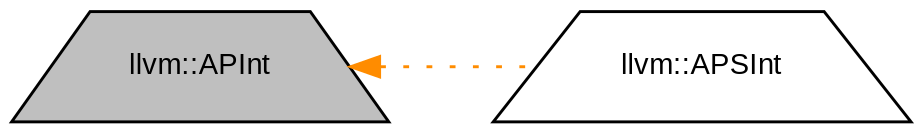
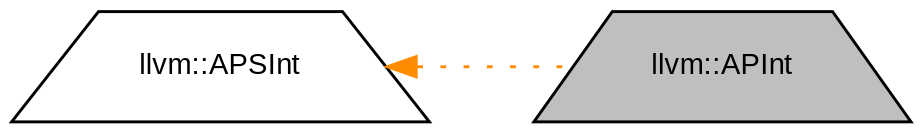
edge "llvm::APSInt" -> "llvm::APInt": reversed
